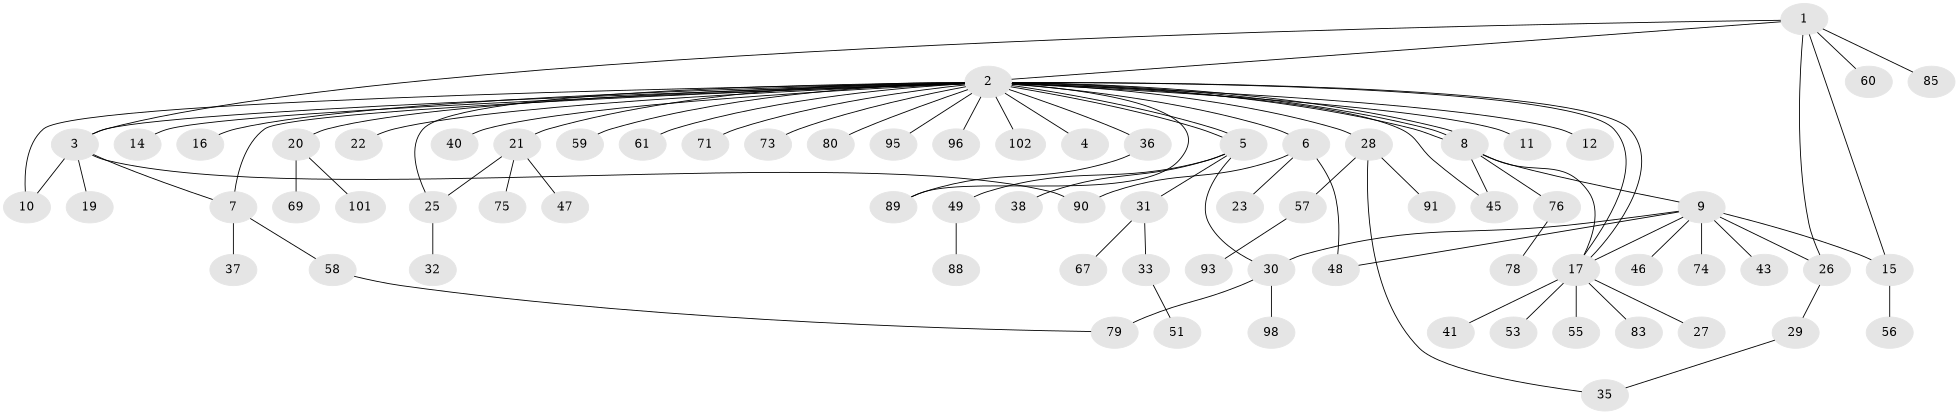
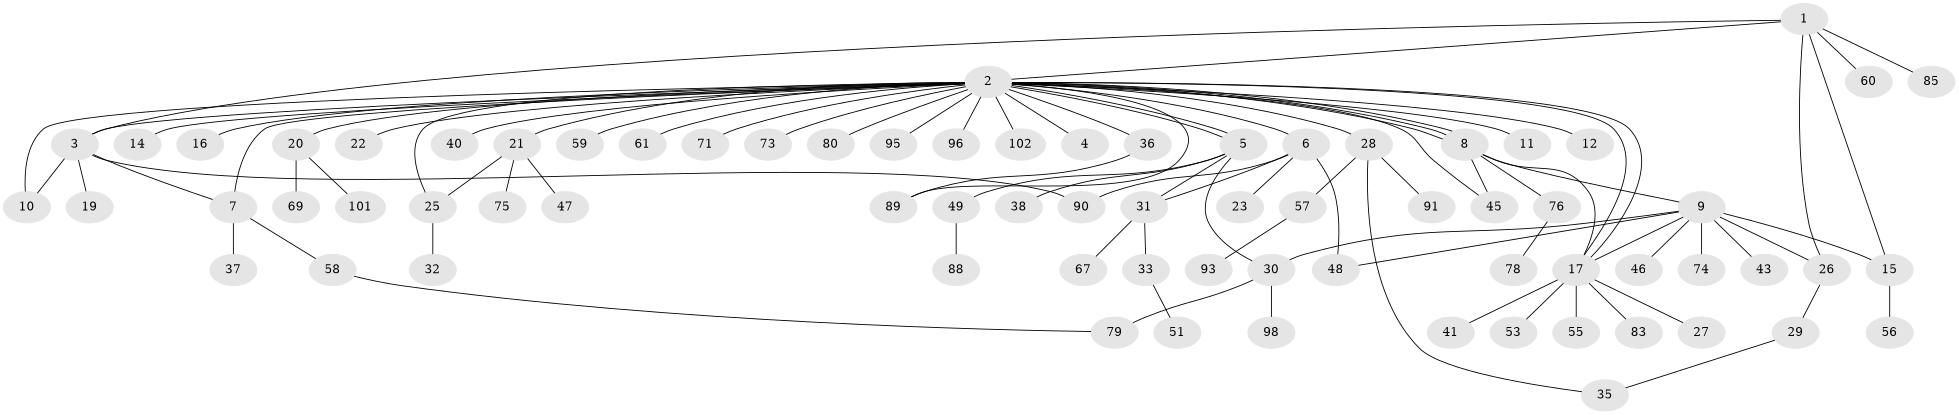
edge "6" -- "31": added
